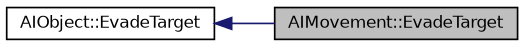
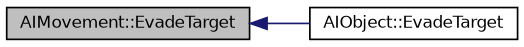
edge "AIMovement::EvadeTarget" -> "AIObject::EvadeTarget": reversed
